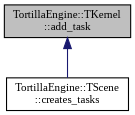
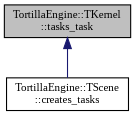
node "TortillaEngine::TKernel ::add_task": label "TortillaEngine::TKernel ::add_task" -> "TortillaEngine::TKernel ::tasks_task"
